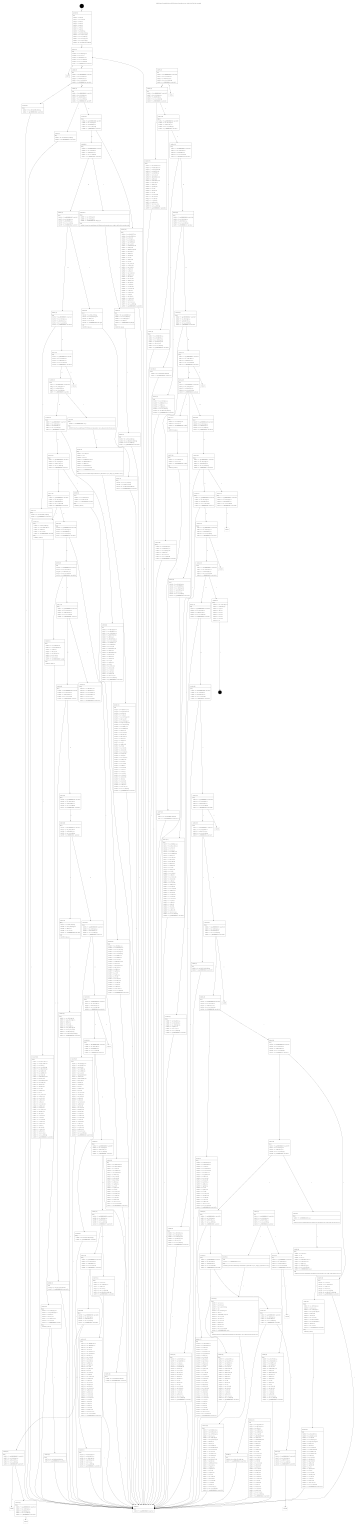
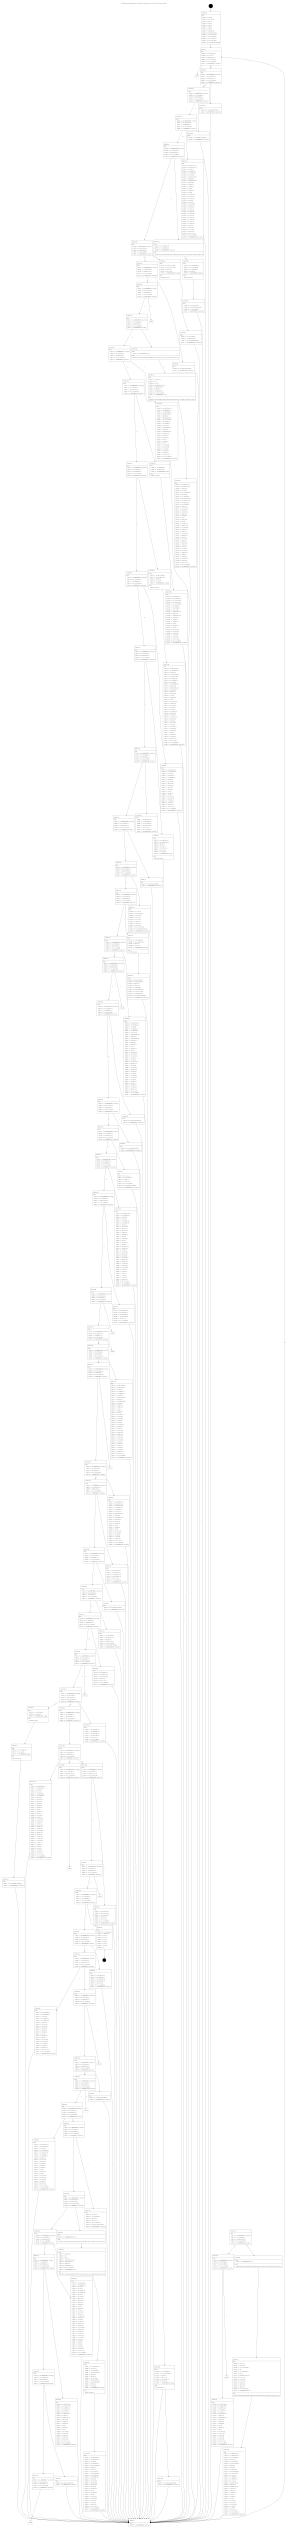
node "0x402661 [36]": added
node "0x40195a [28]": added
